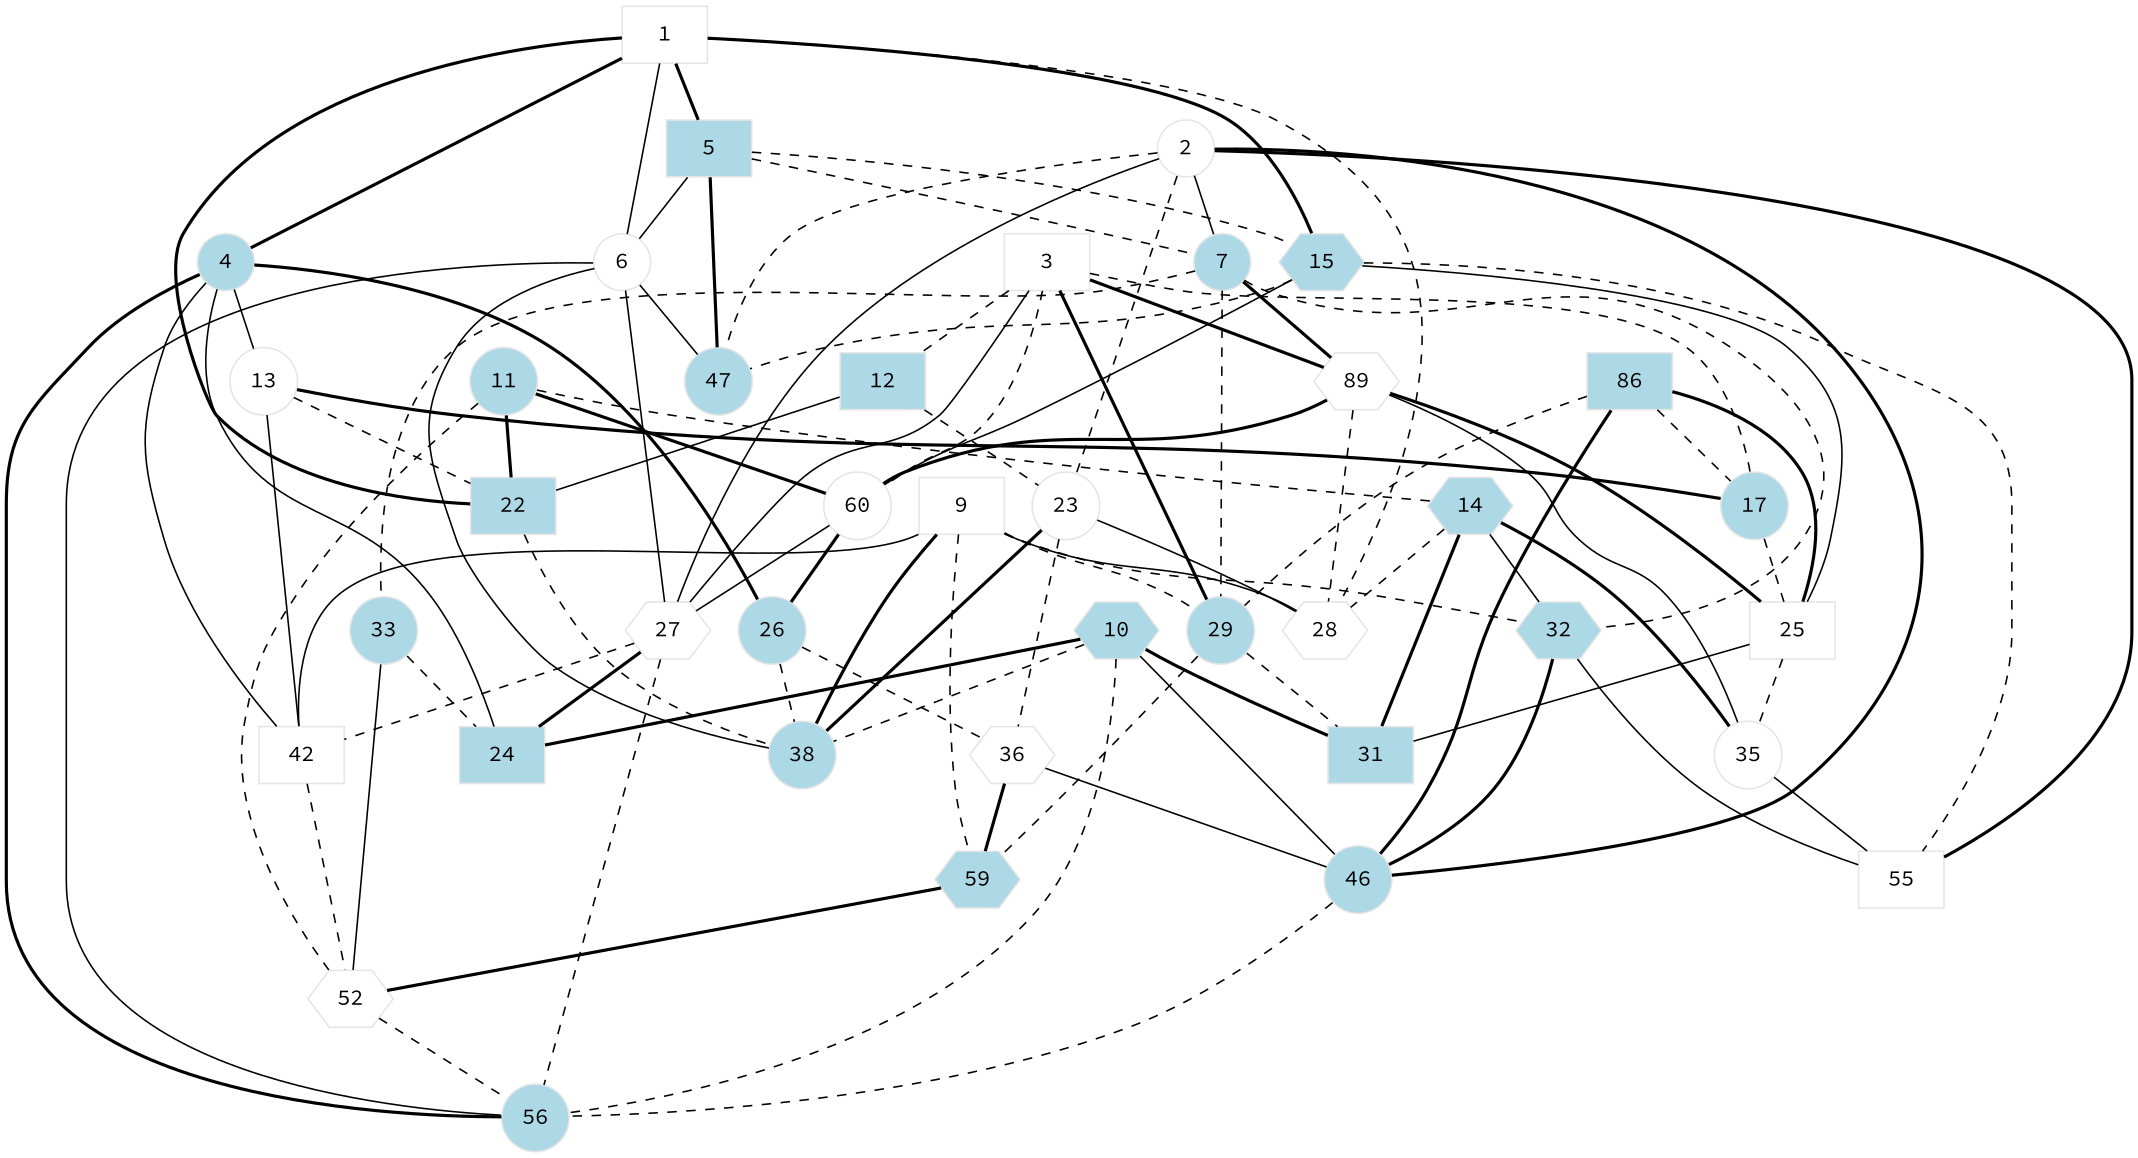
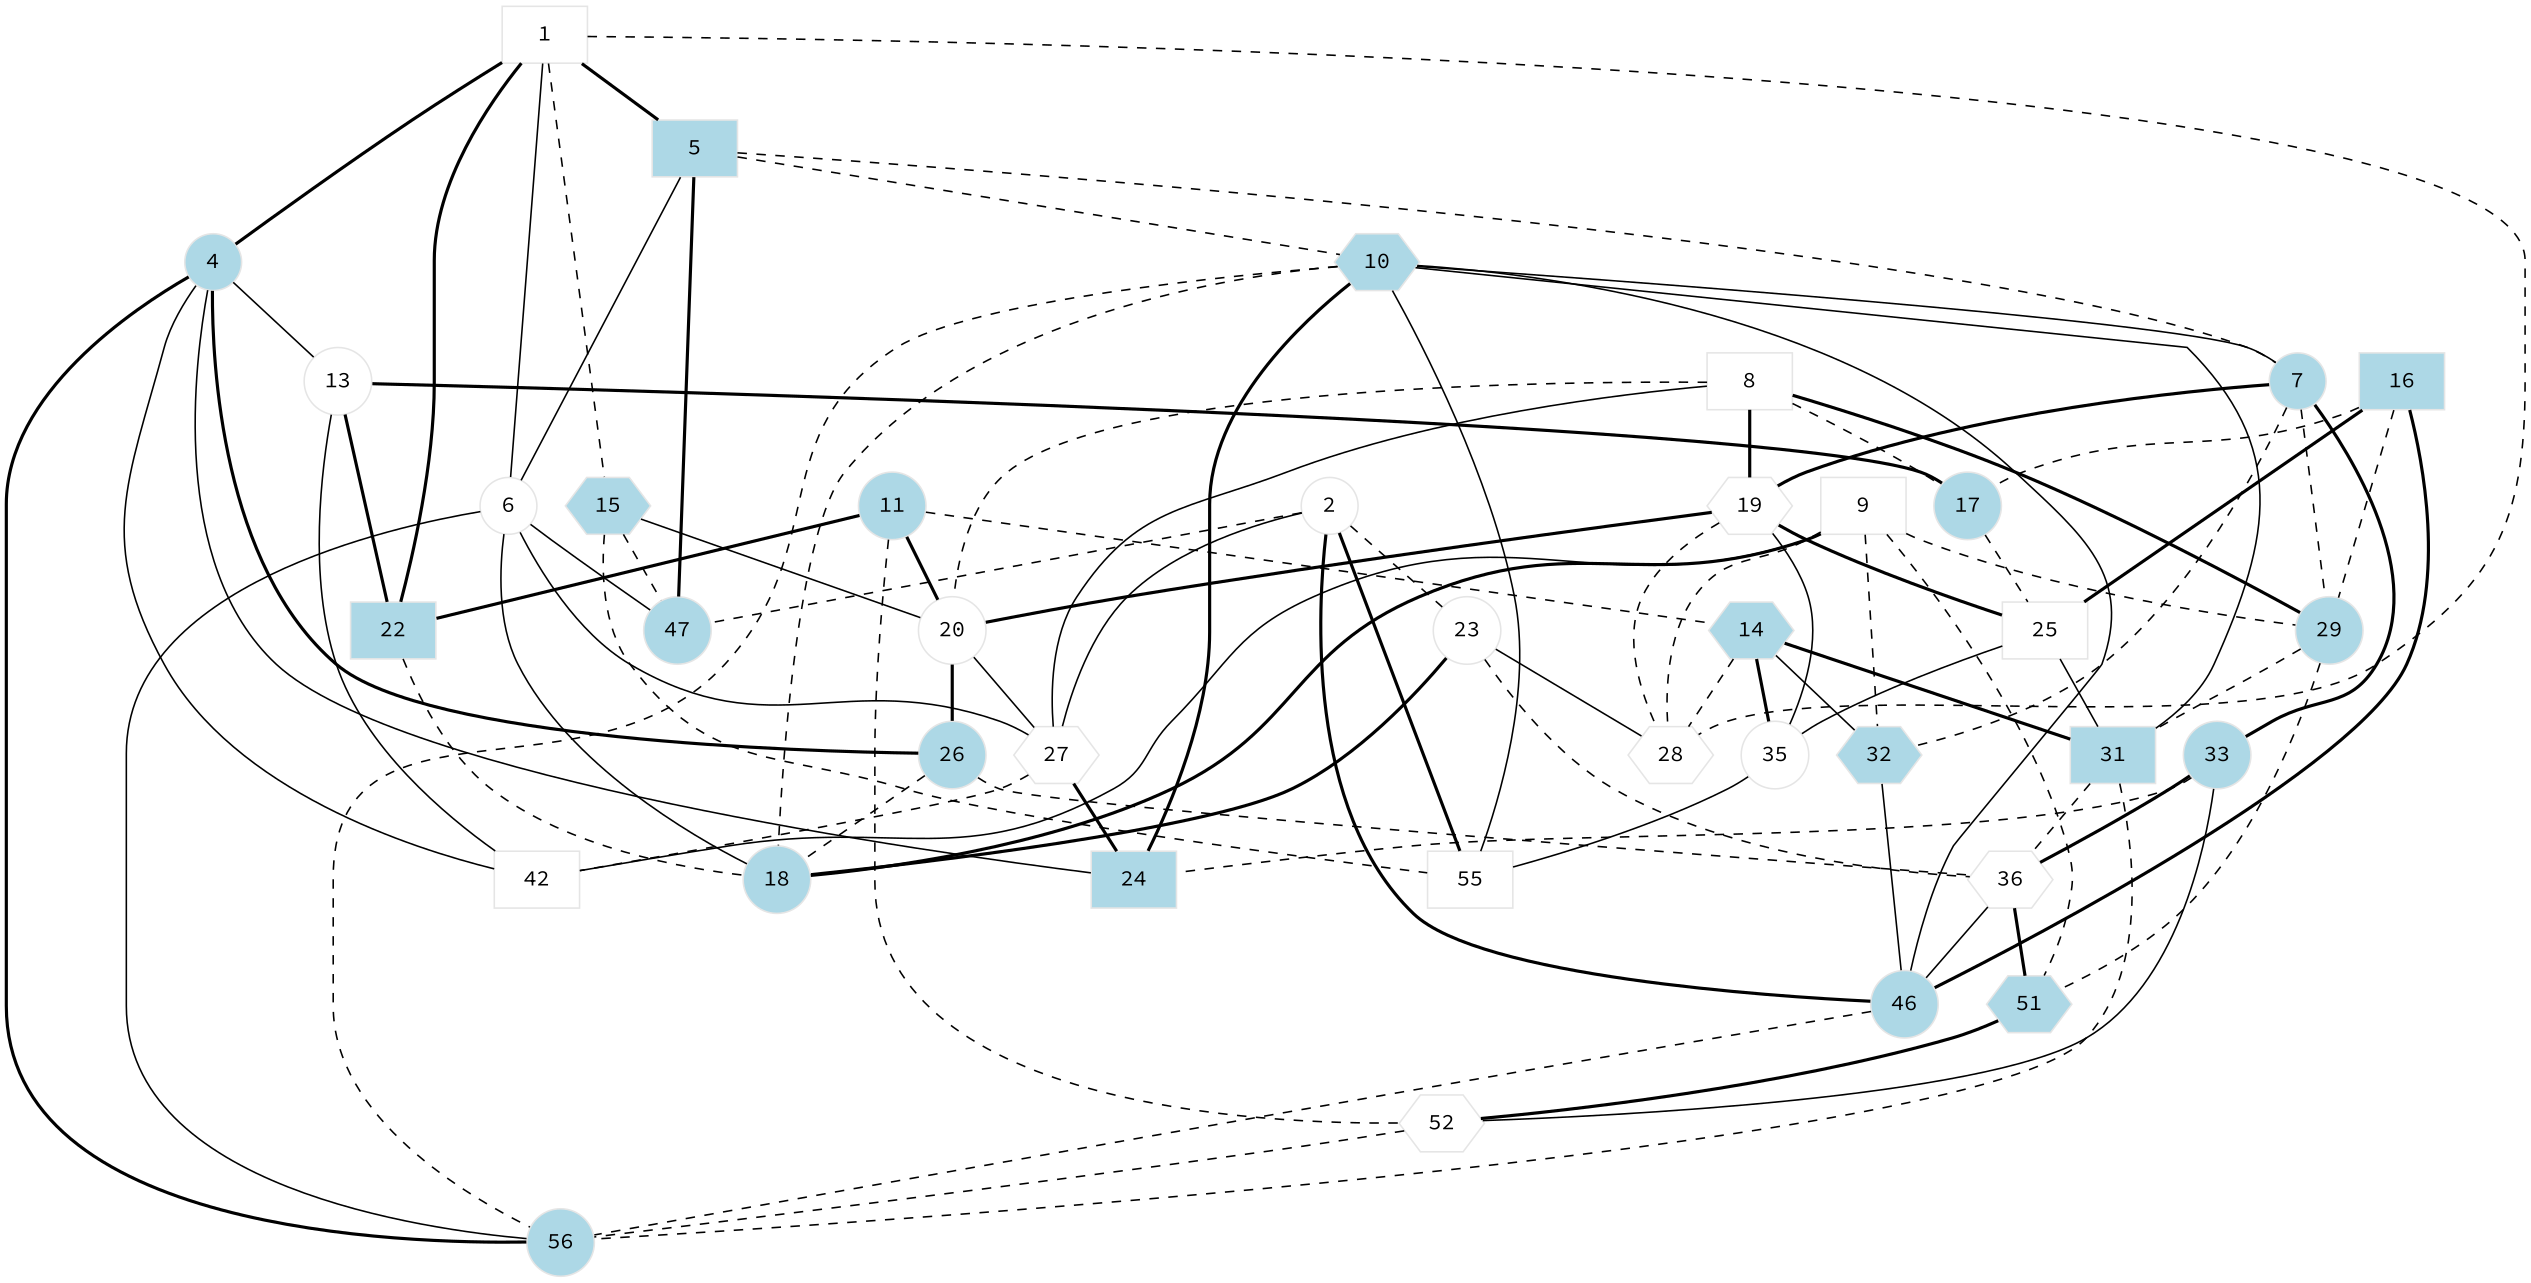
edge "1" -- "15": style bold -> dashed
edge "5" -- "15": now "5" -- "10"
edge "2" -- "7": now "10" -- "7"
node "3": label "3" -> "8"
edge "7" -- "33": style dashed -> bold
edge "15" -- "25": removed
node "12": removed
node "89": label "89" -> "19"
node "86": label "86" -> "16"
edge "13" -- "22": style dashed -> bold
node "60": label "60" -> "20"
edge "9" -- "28": style solid -> dashed
edge "25" -- "35": style dashed -> solid
edge "10" -- "31": style bold -> solid
node "38": label "38" -> "18"
edge "32" -- "46": style bold -> solid
edge "32" -- "55": now "10" -- "55"
edge "33" -- "36": added
edge "31" -- "36": added
edge "27" -- "56": now "31" -- "56"
edge "42" -- "52": removed
node "59": label "59" -> "51"
